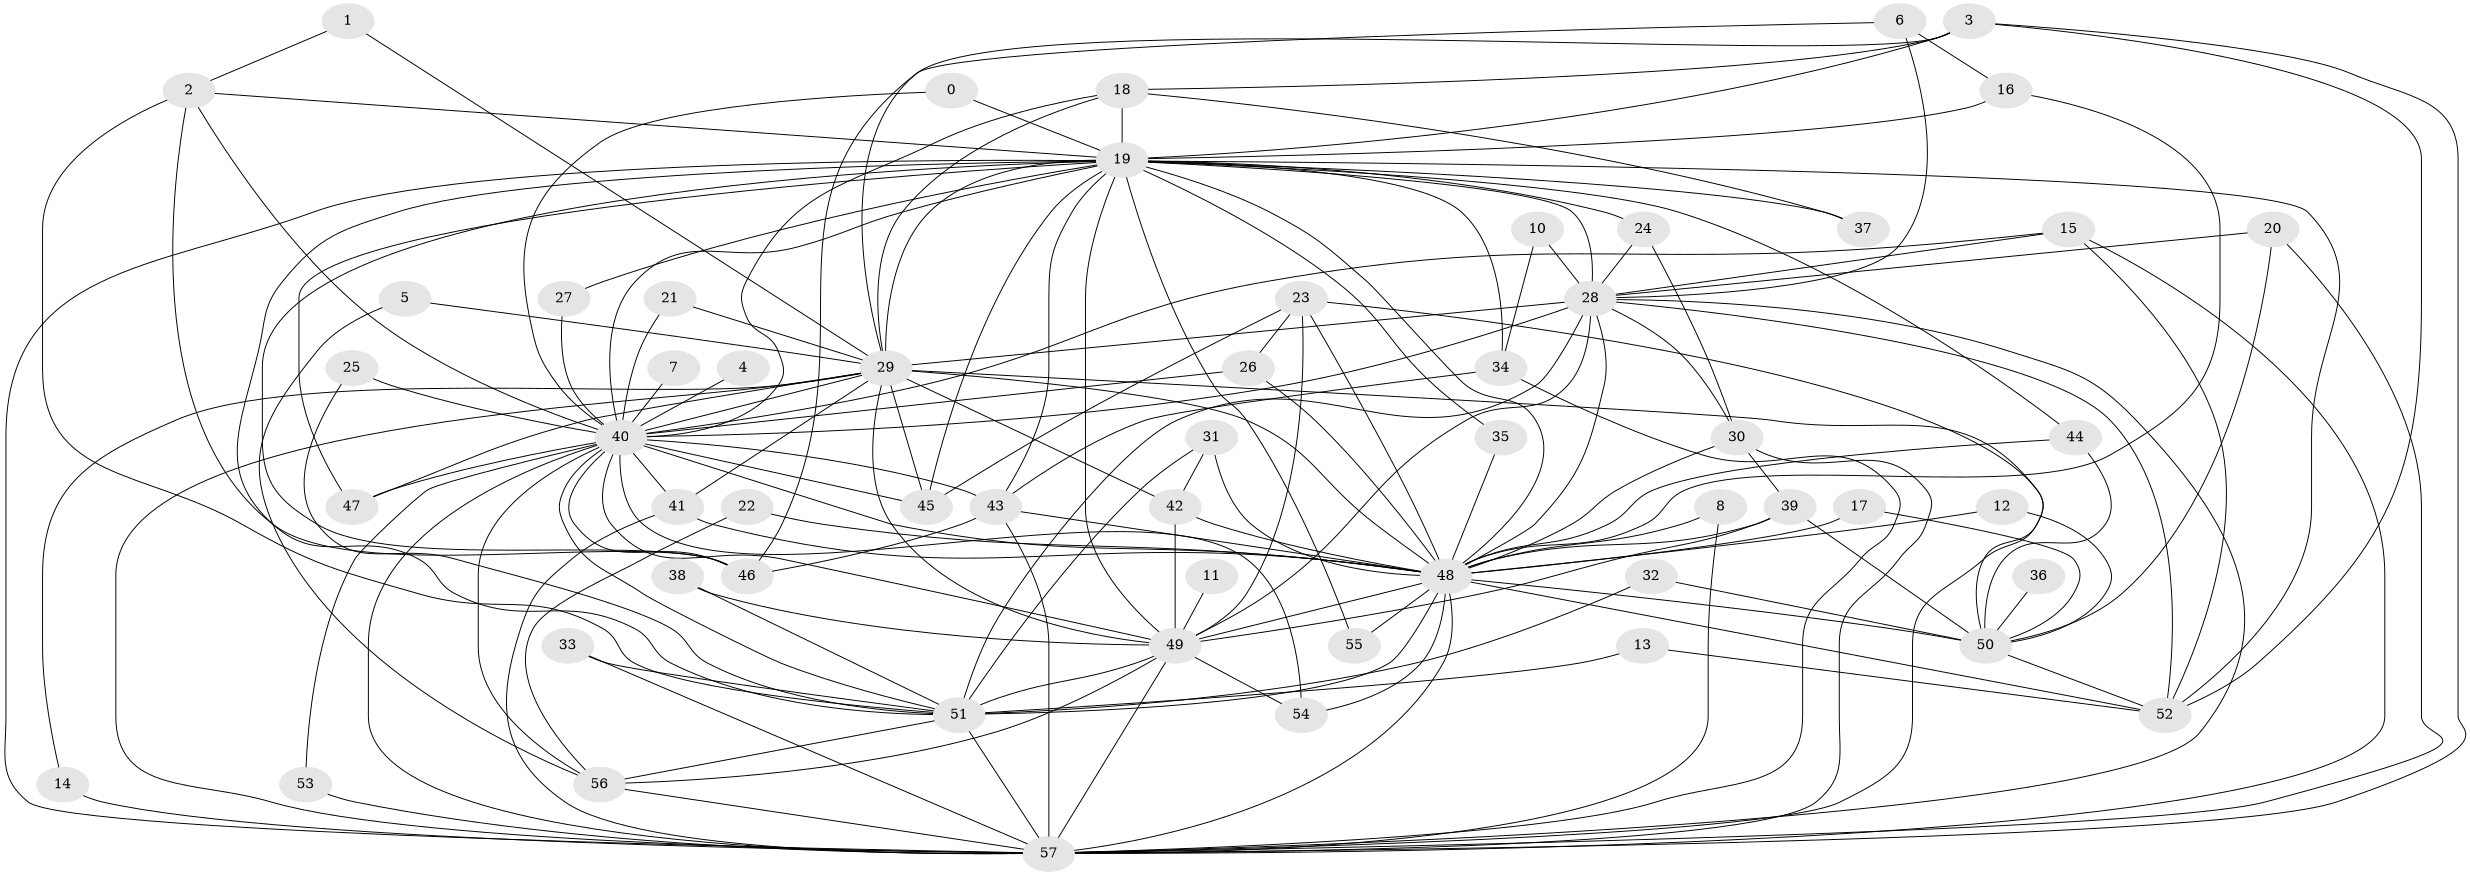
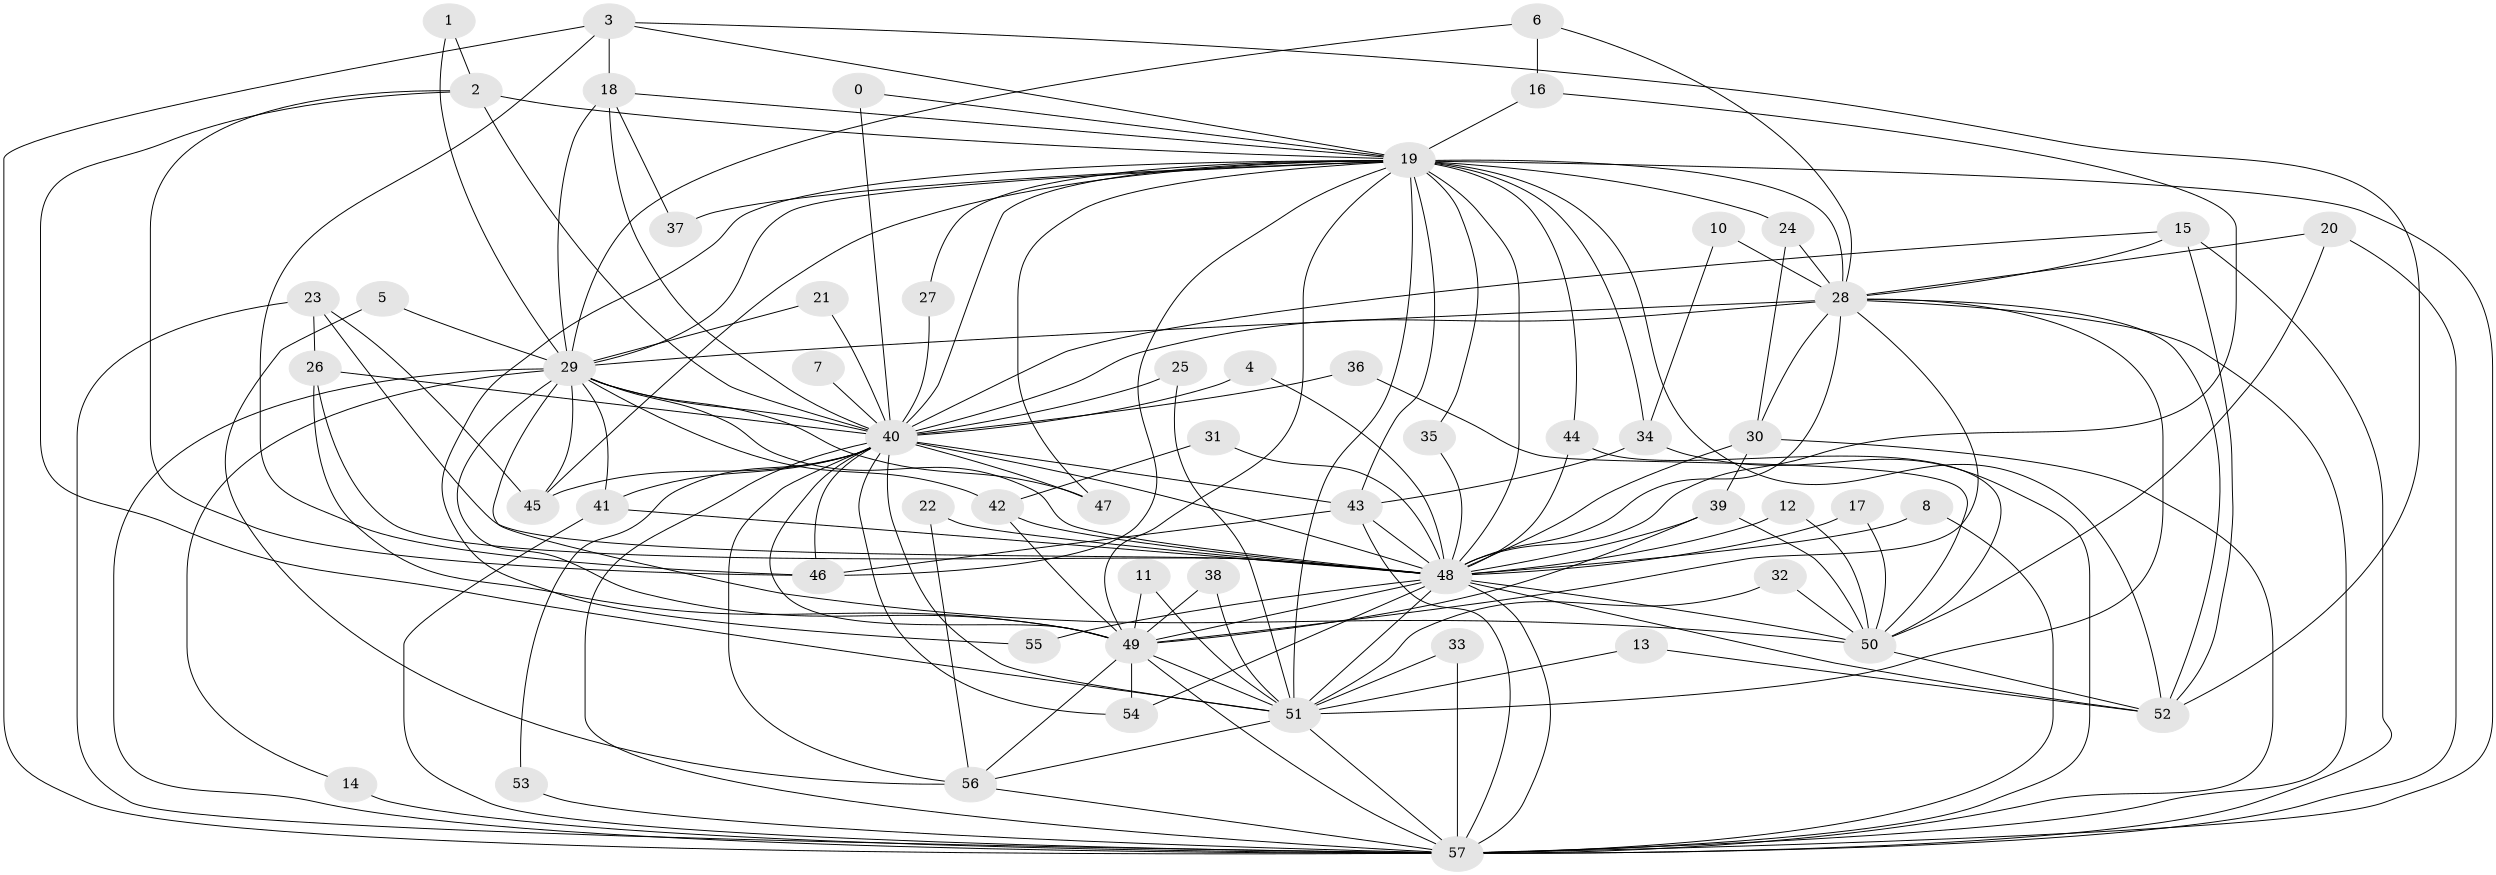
edge "36" -- "40": added
edge "4" -- "48": added
edge "23" -- "49": now "26" -- "49"
edge "31" -- "51": now "11" -- "51"
